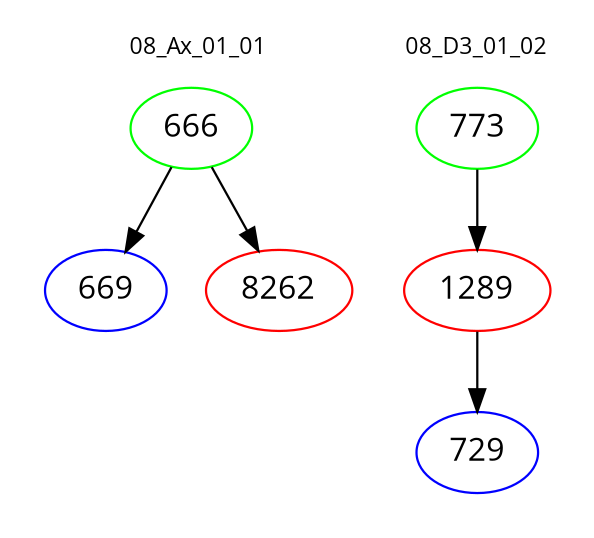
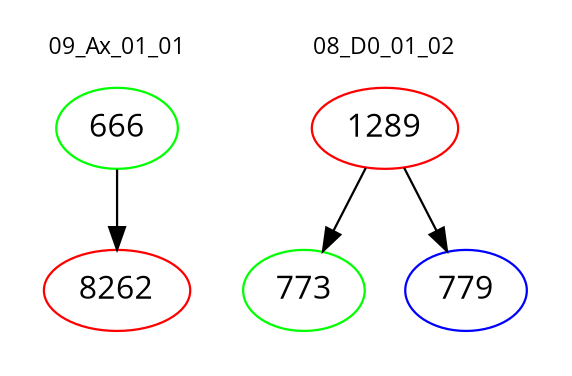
cluster "08_Ax_01_01": label "08_Ax_01_01" -> "09_Ax_01_01"
cluster "08_D3_01_02": label "08_D3_01_02" -> "08_D0_01_02"
edge "773" -> "1289": reversed
node "669": removed
node "729": label "729" -> "779"
